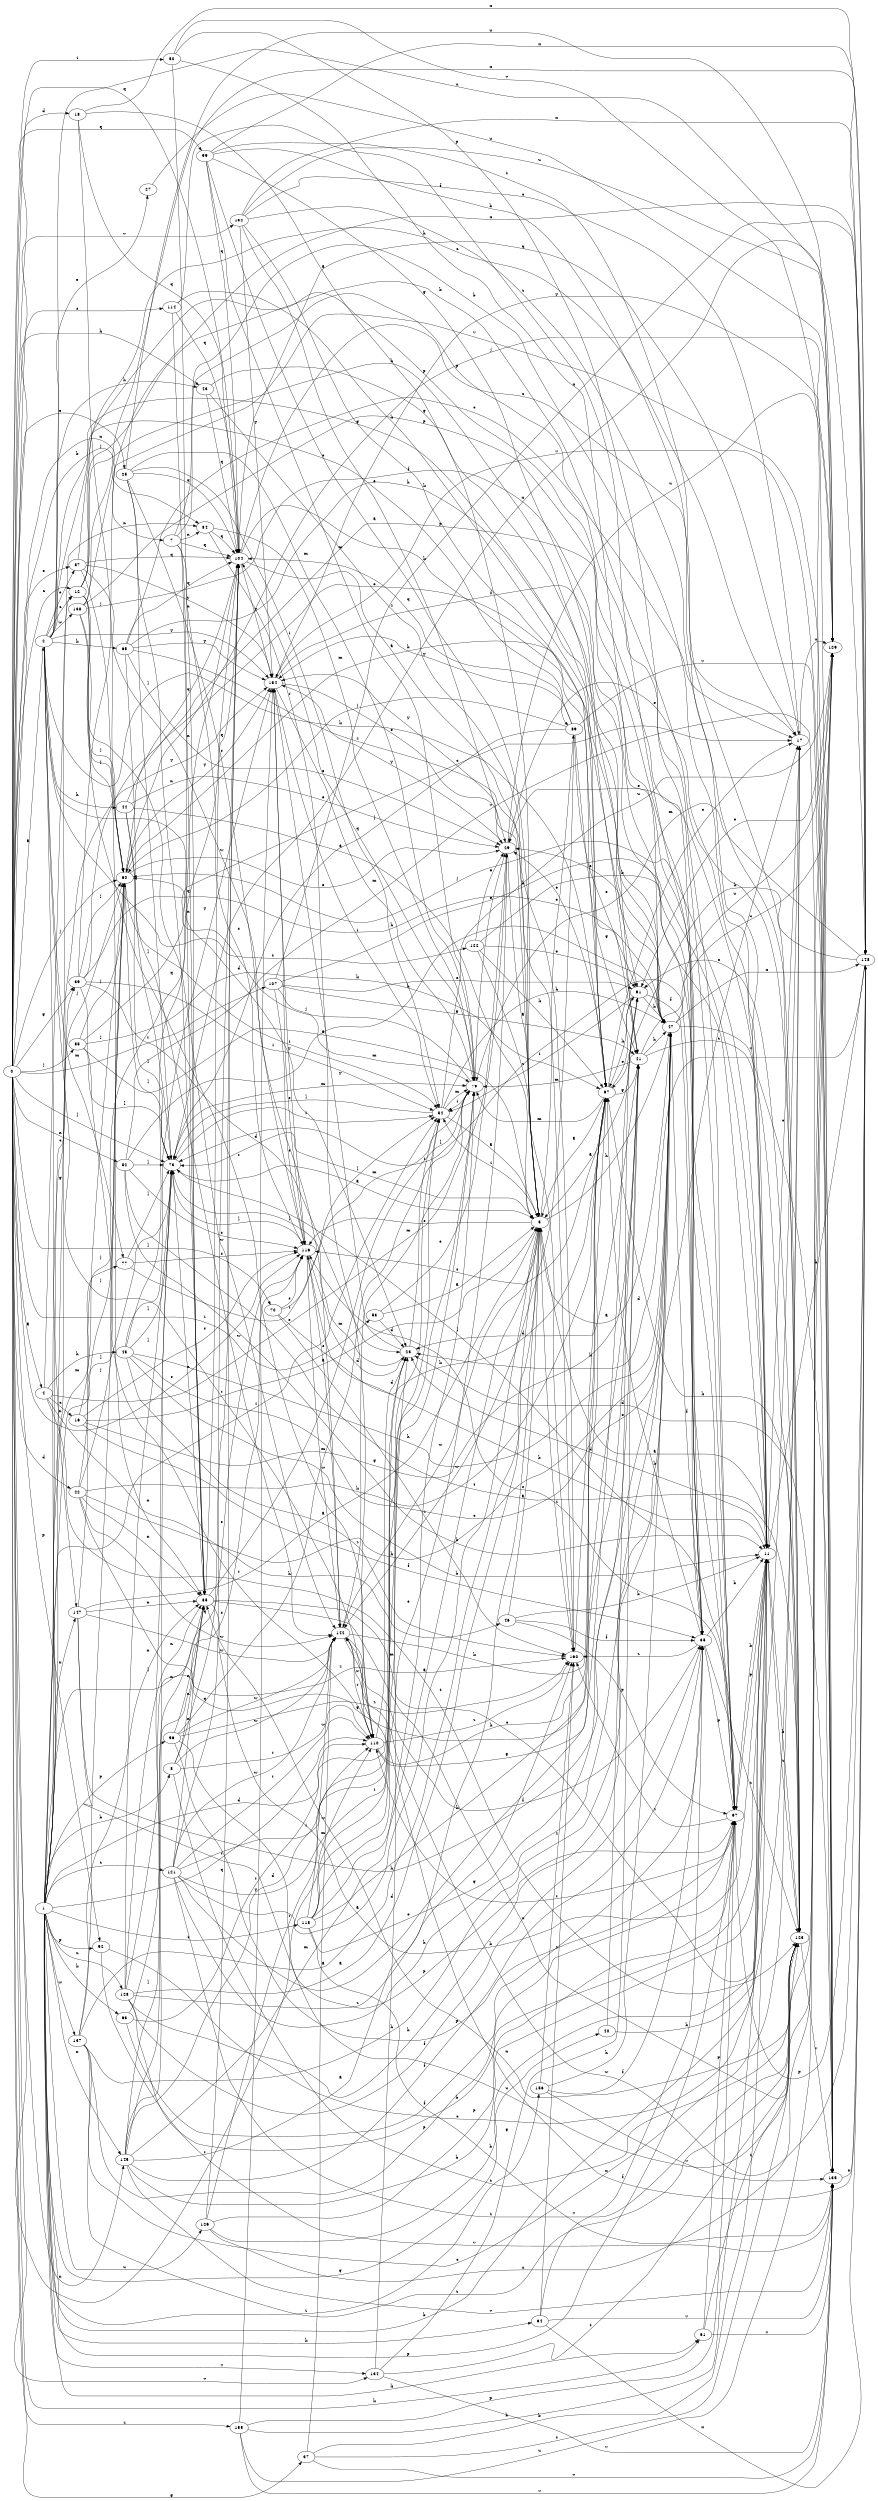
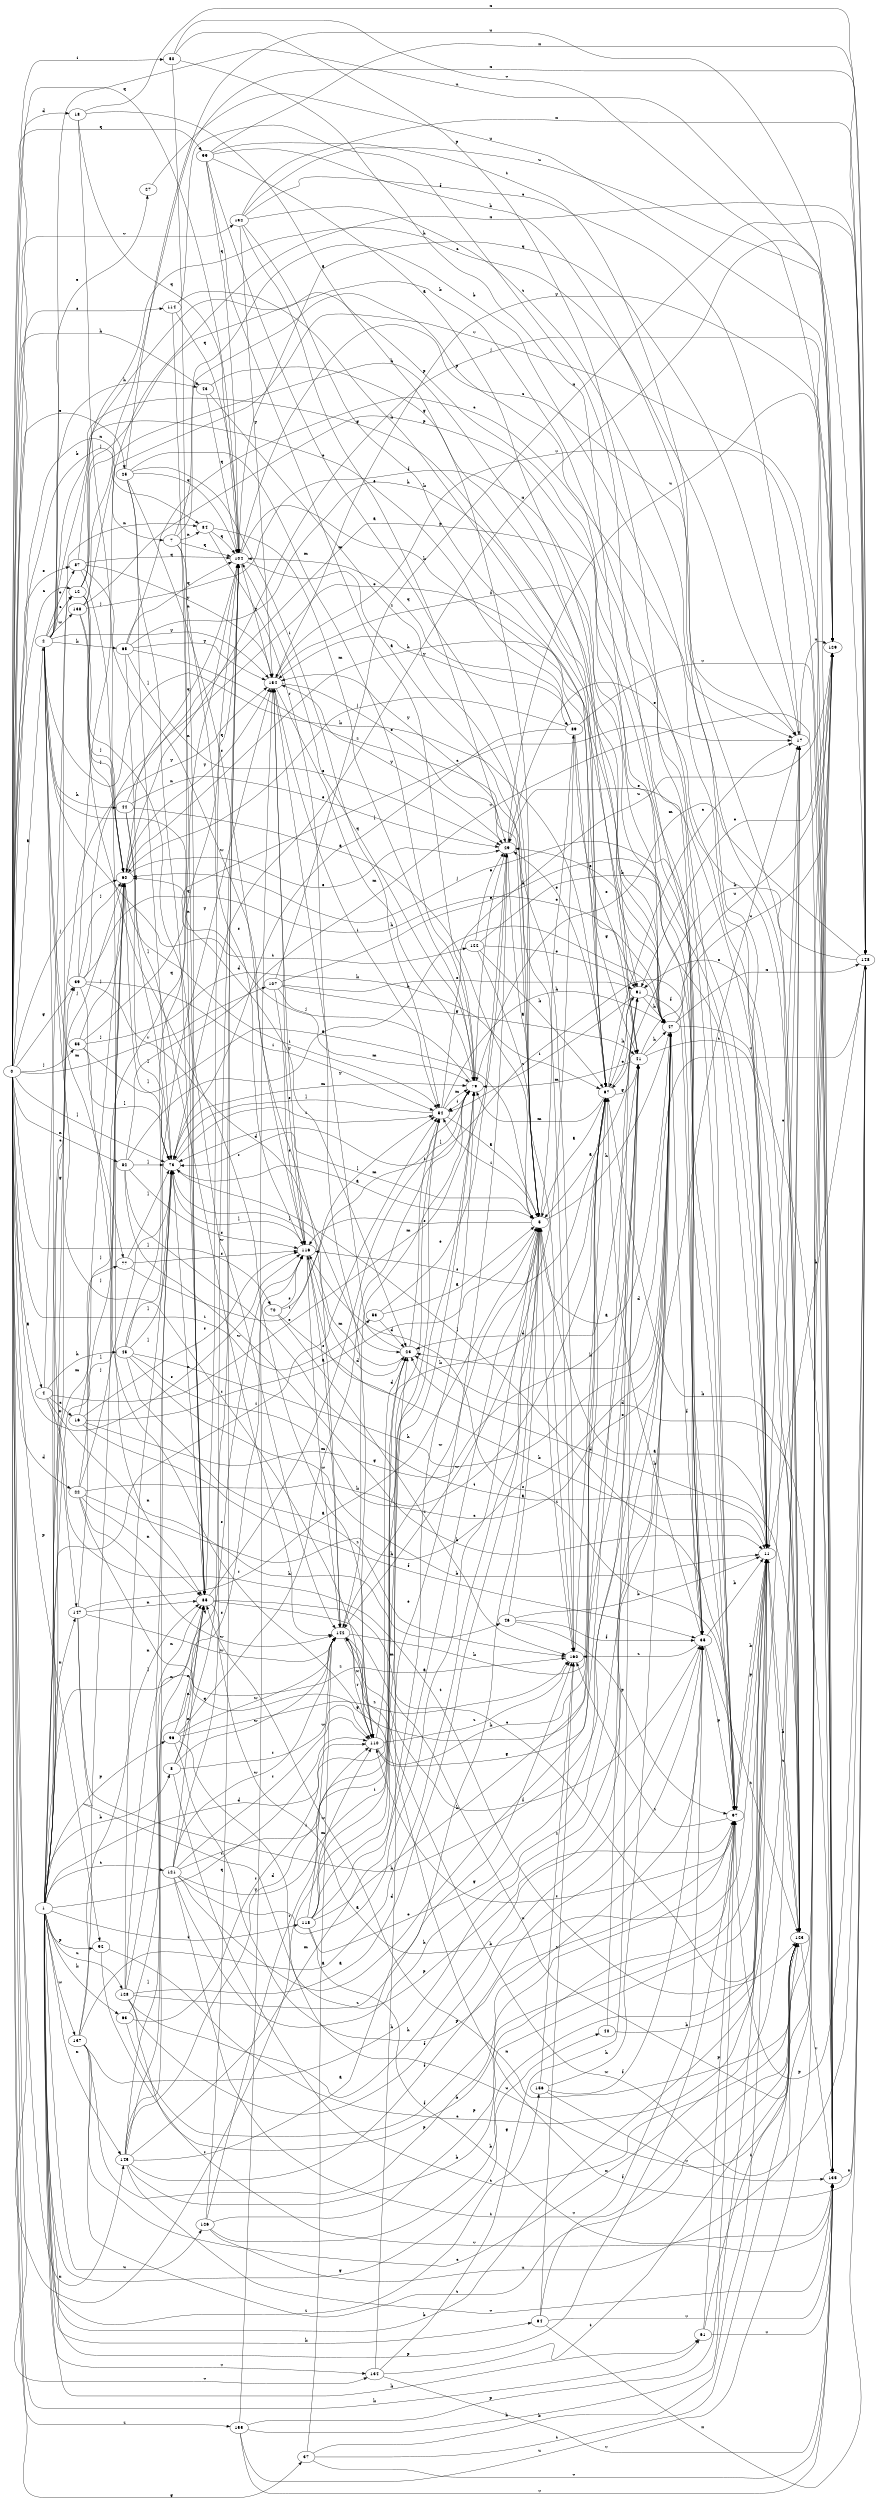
edge "99" -> "41": label "g" -> "a"
